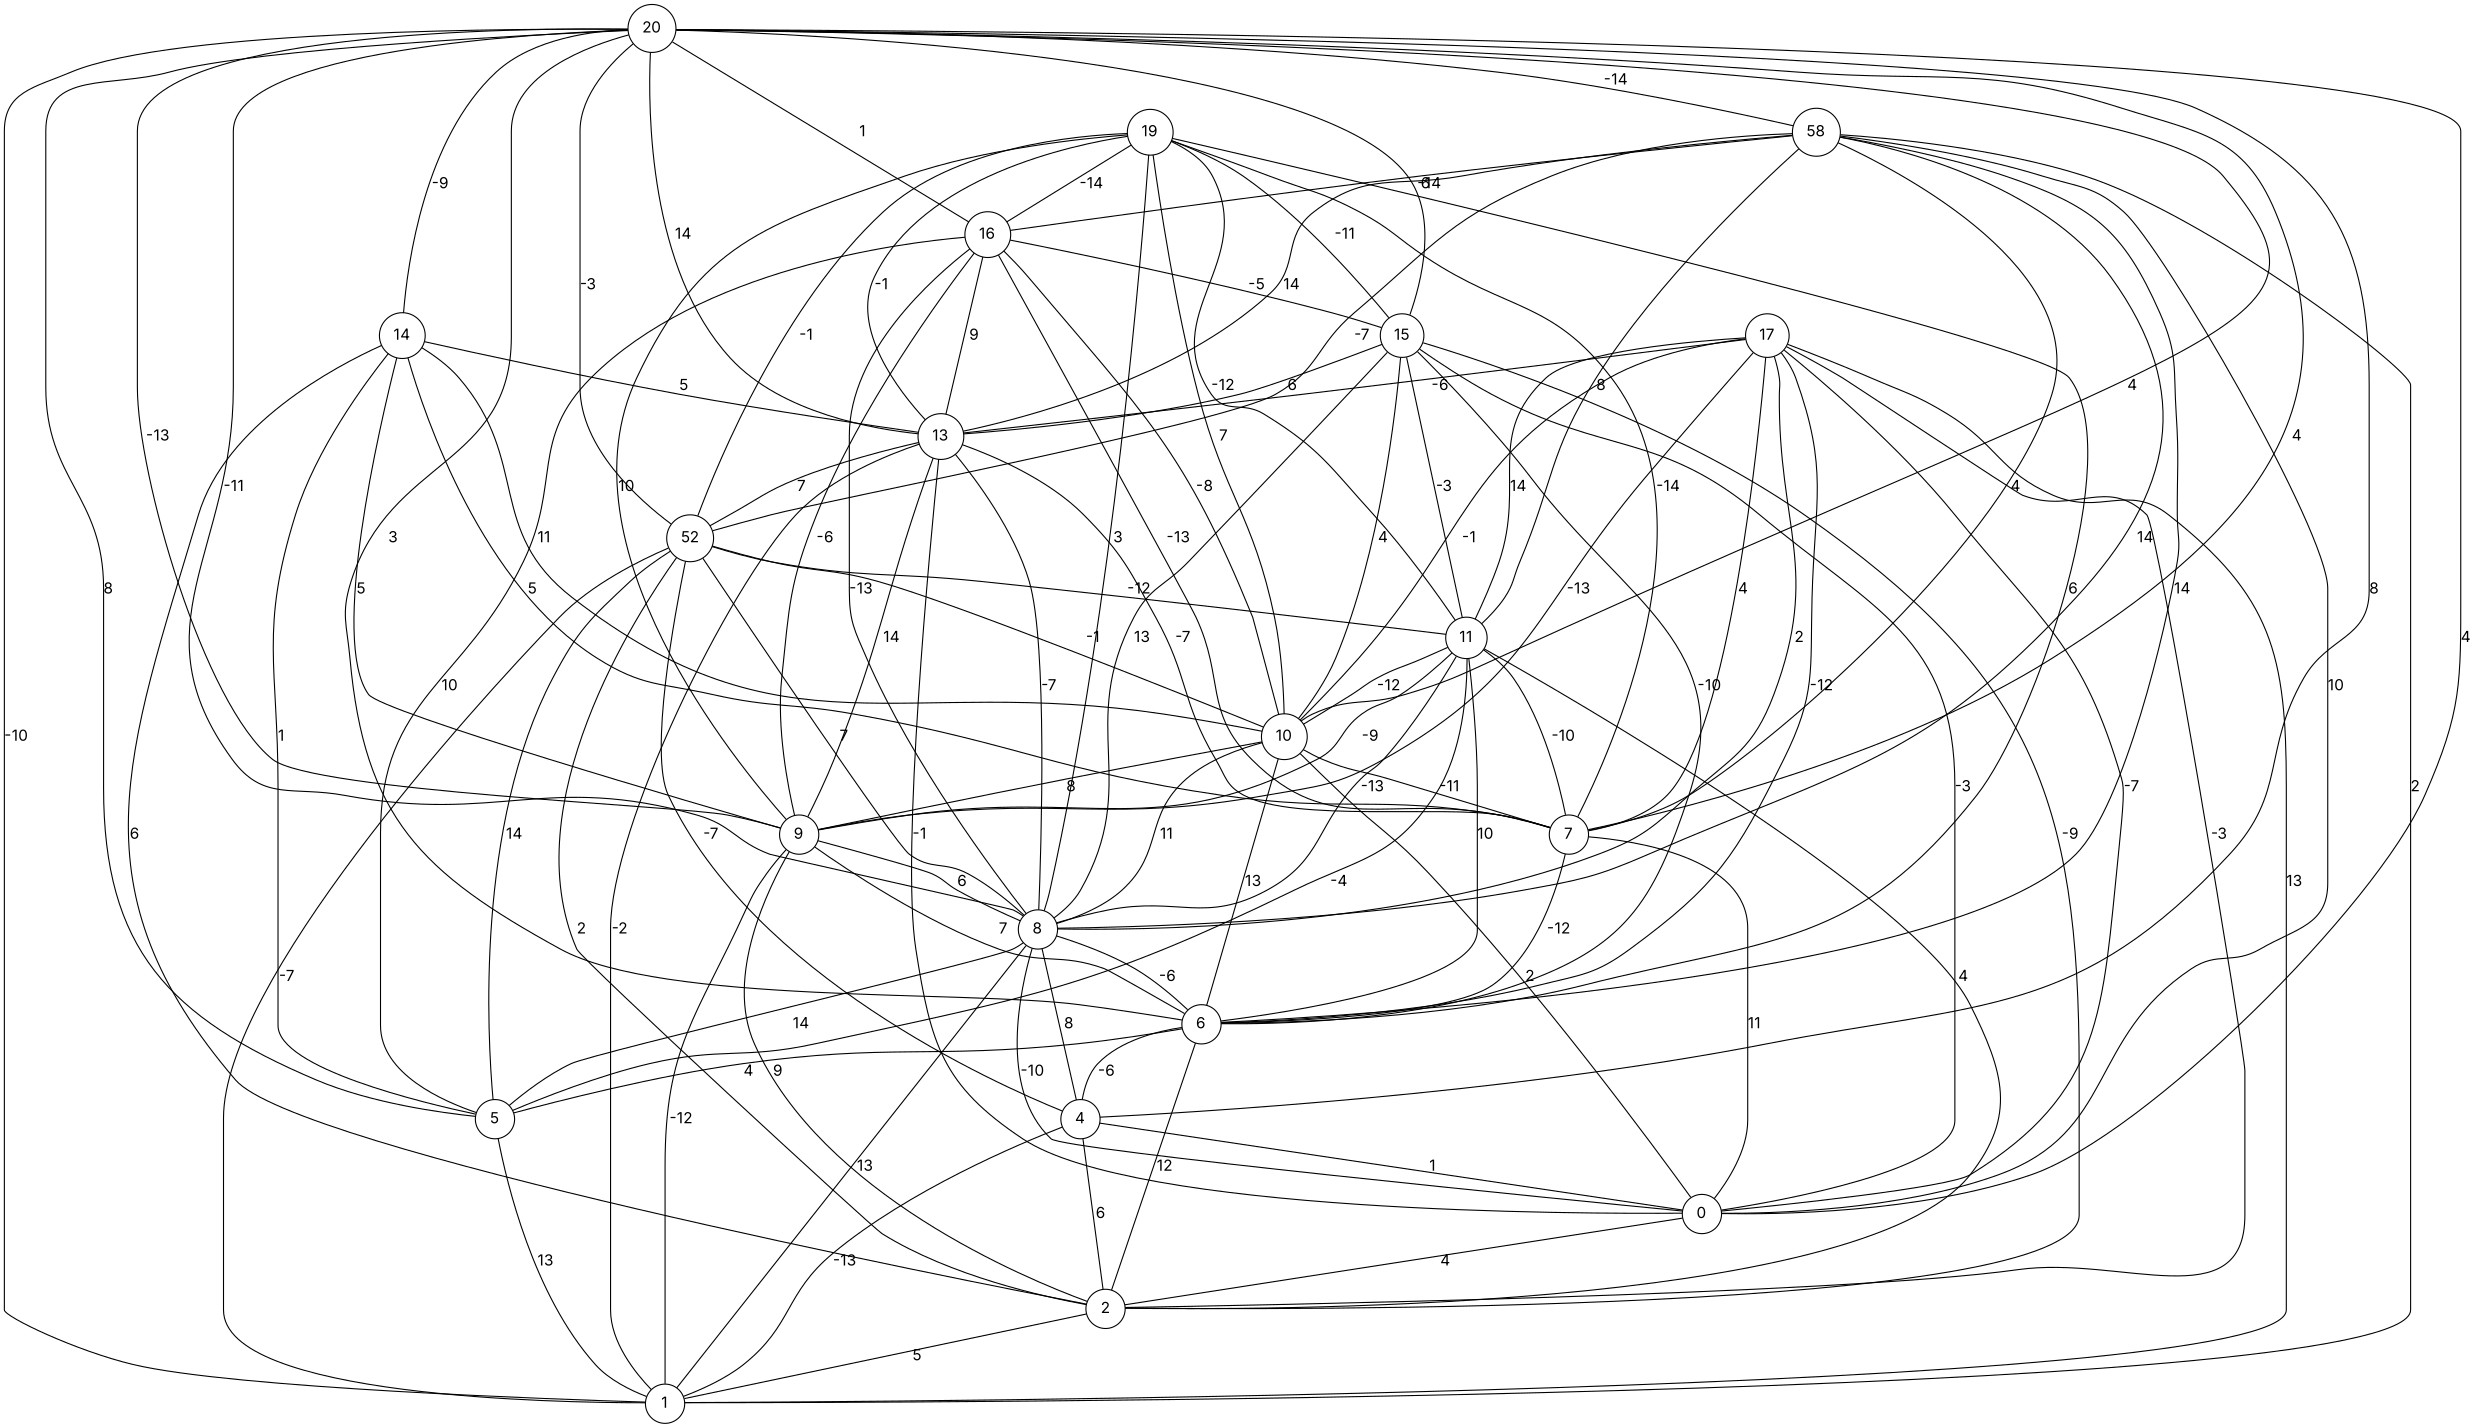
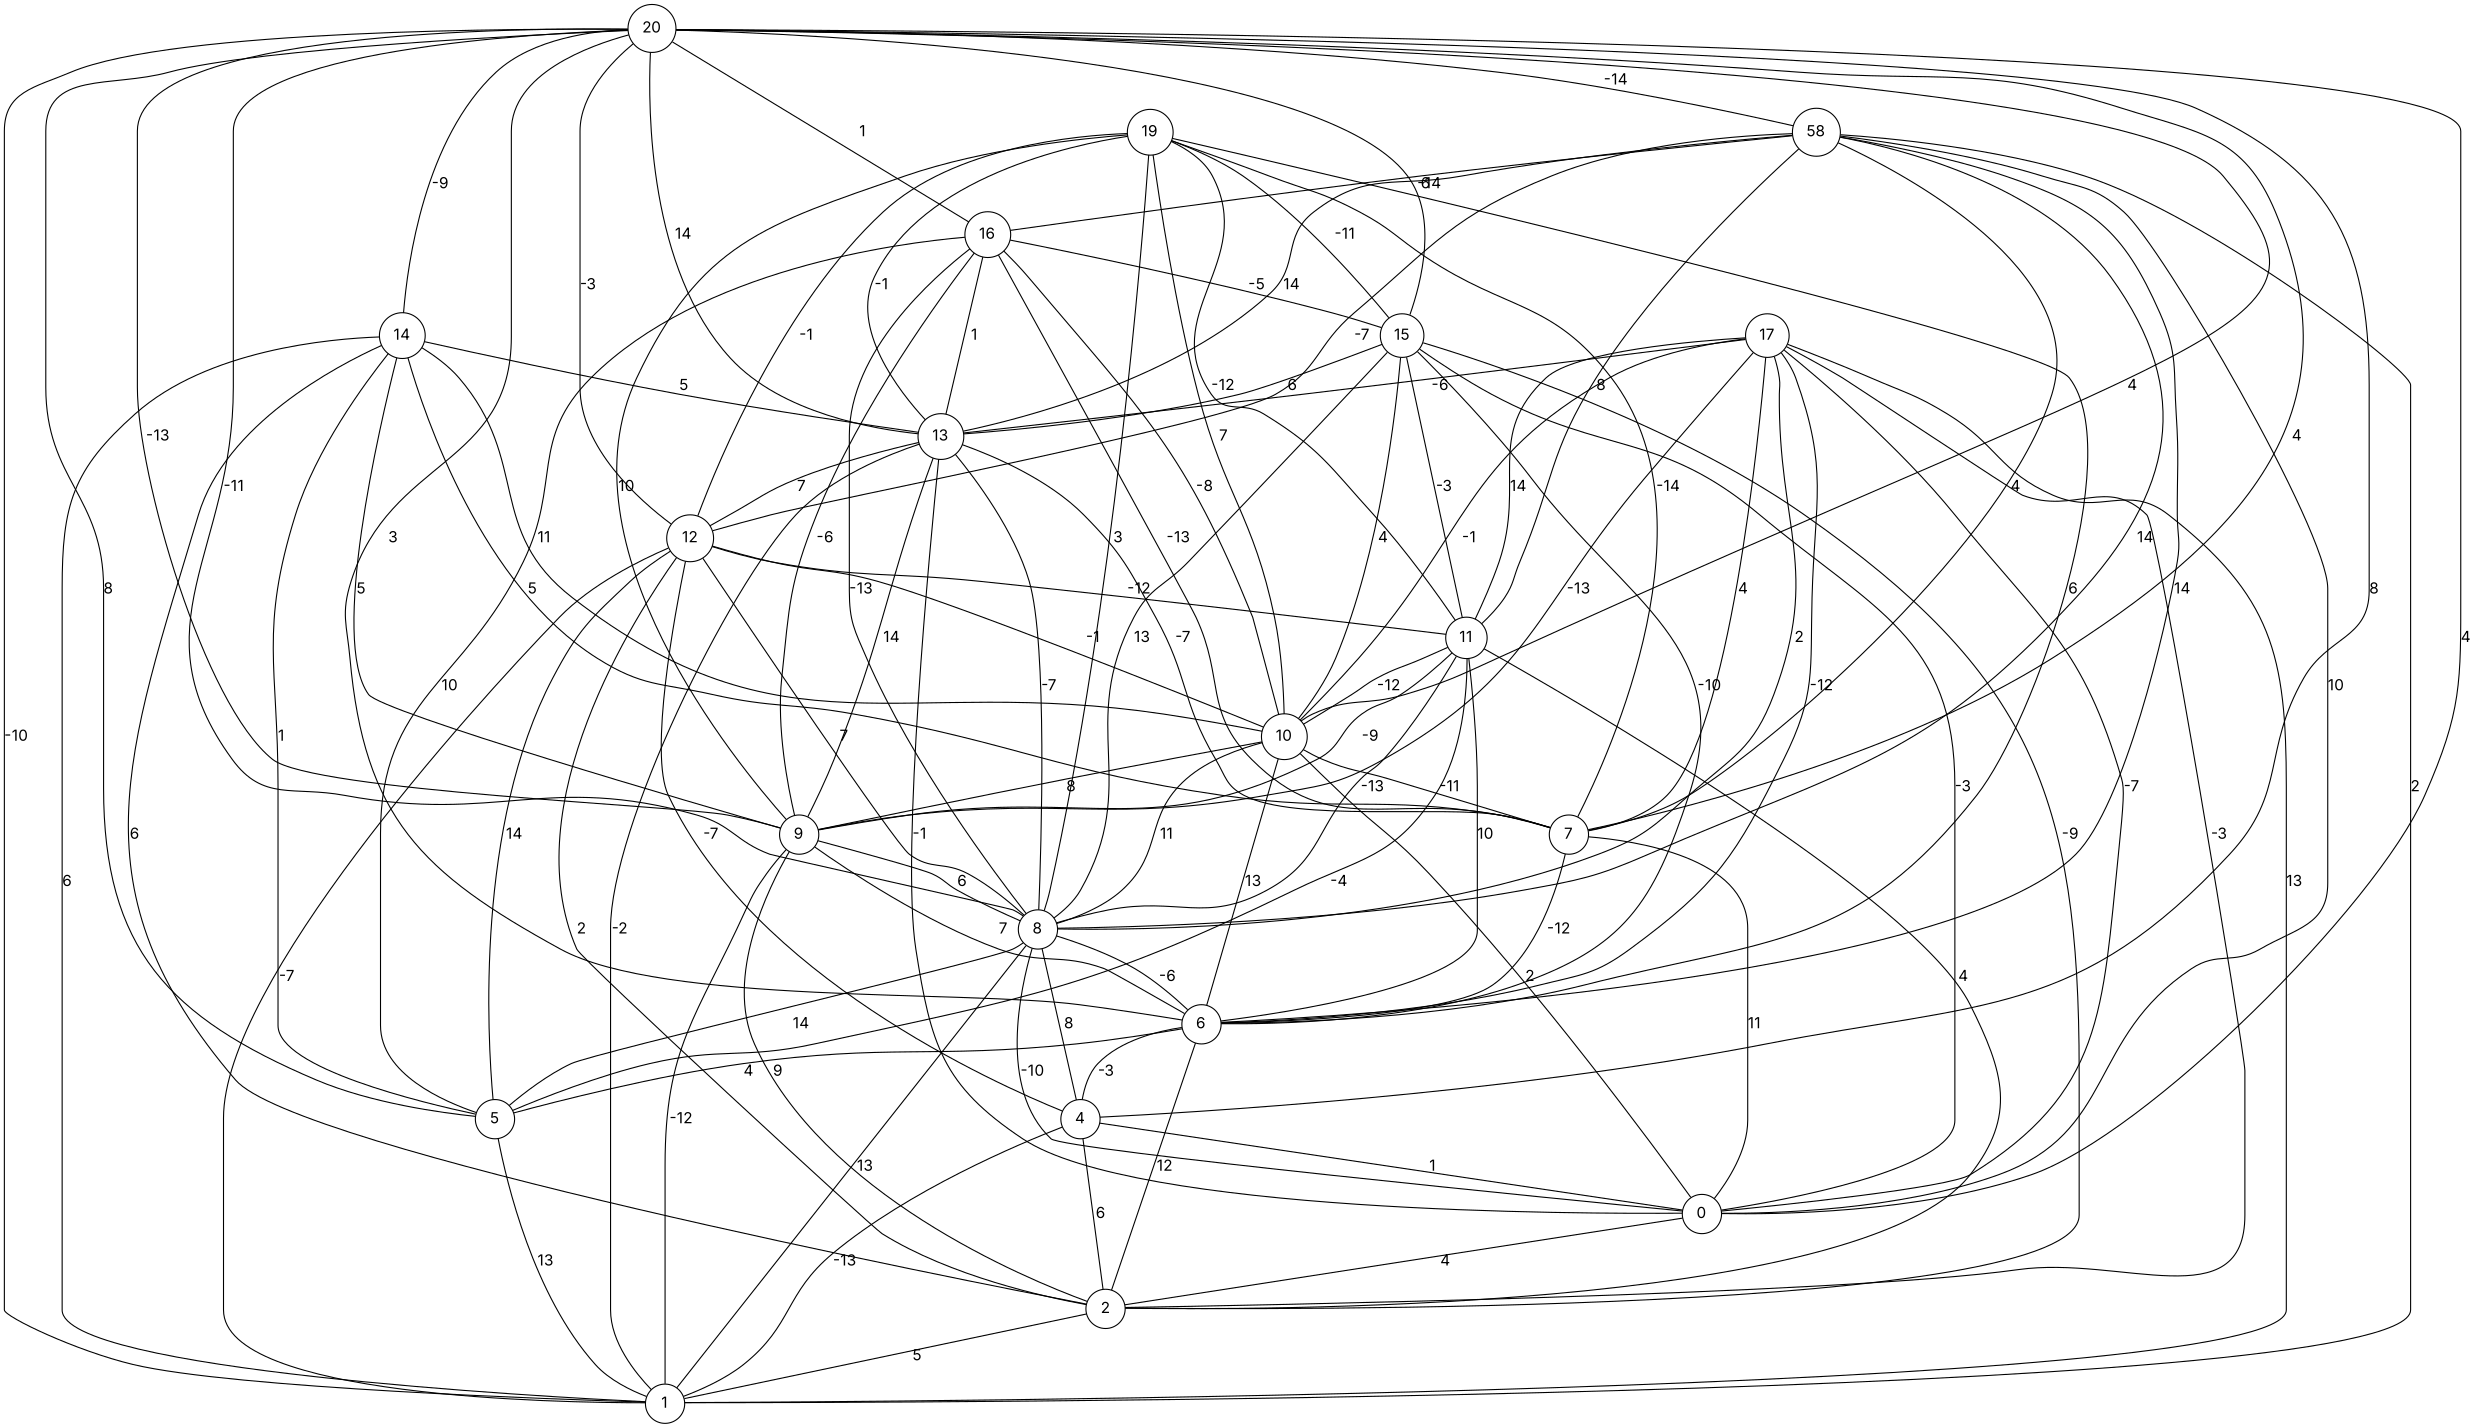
edge "19" -- "16": removed, label "-14"
edge "16" -- "13": label "9" -> "1"
node "52": label "52" -> "12"
edge "11" -- "7": removed, label "-10"
edge "14" -- "1": added, label "6"
edge "6" -- "4": label "-6" -> "-3"
